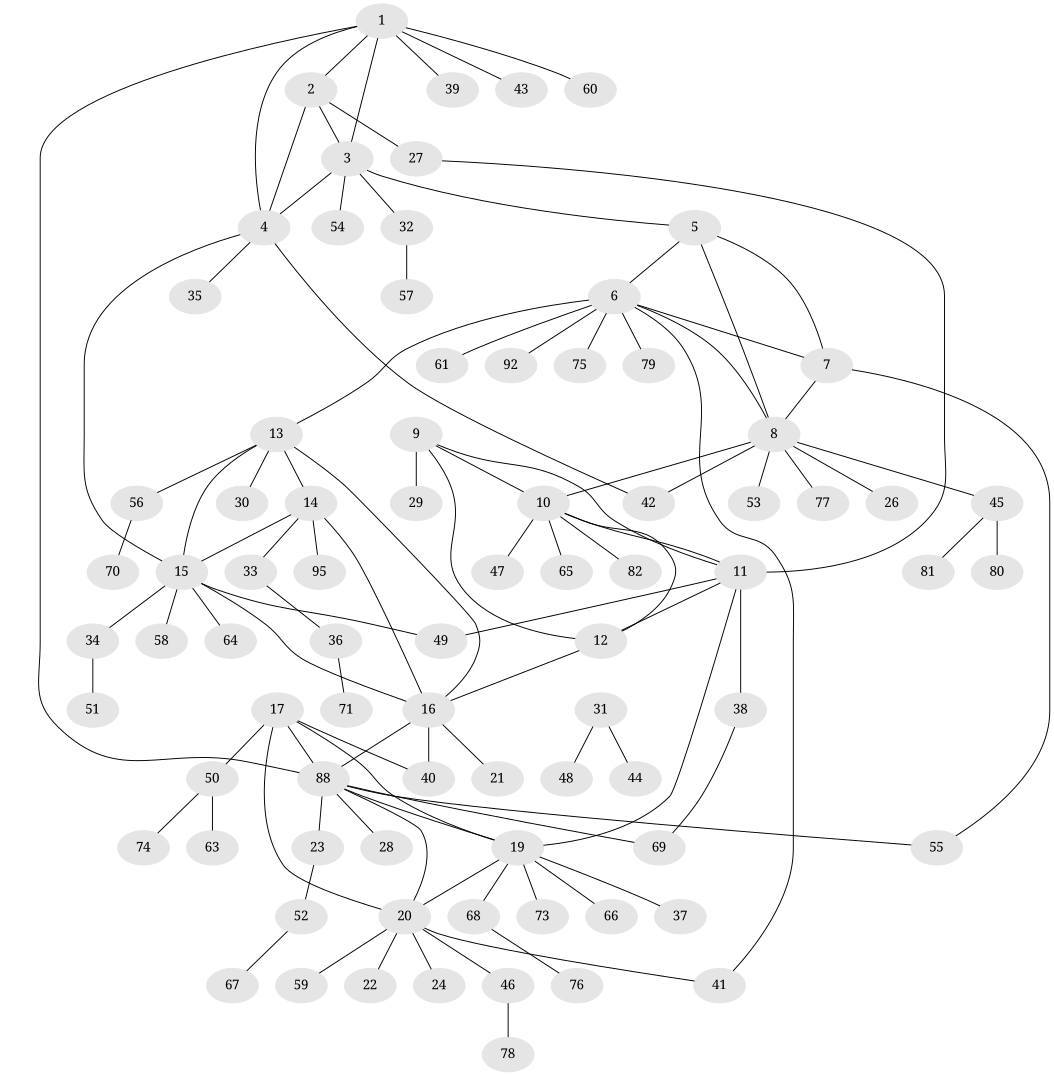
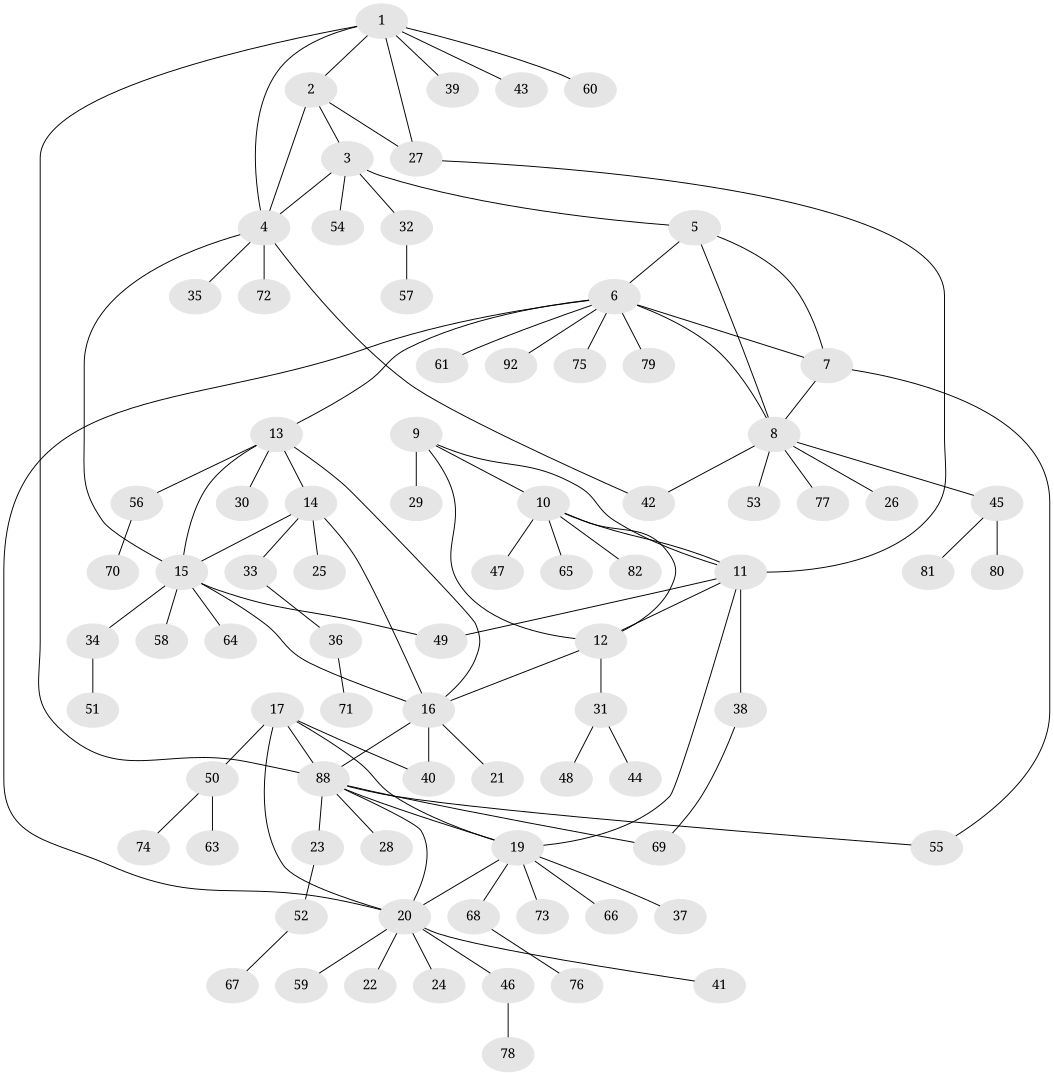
edge "1" -- "3": now "1" -- "27"
node "72": added
edge "8" -- "10": removed
node "95": label "95" -> "25"
edge "6" -- "41": now "6" -- "20"
edge "12" -- "31": added
